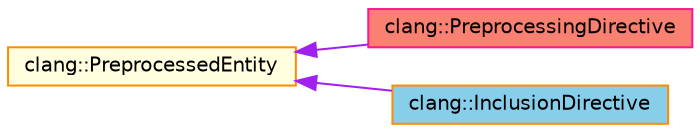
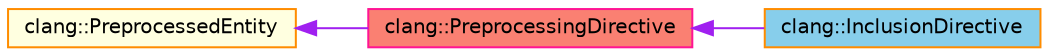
edge "clang::InclusionDirective" -> "clang::PreprocessedEntity": now "clang::InclusionDirective" -> "clang::PreprocessingDirective"
